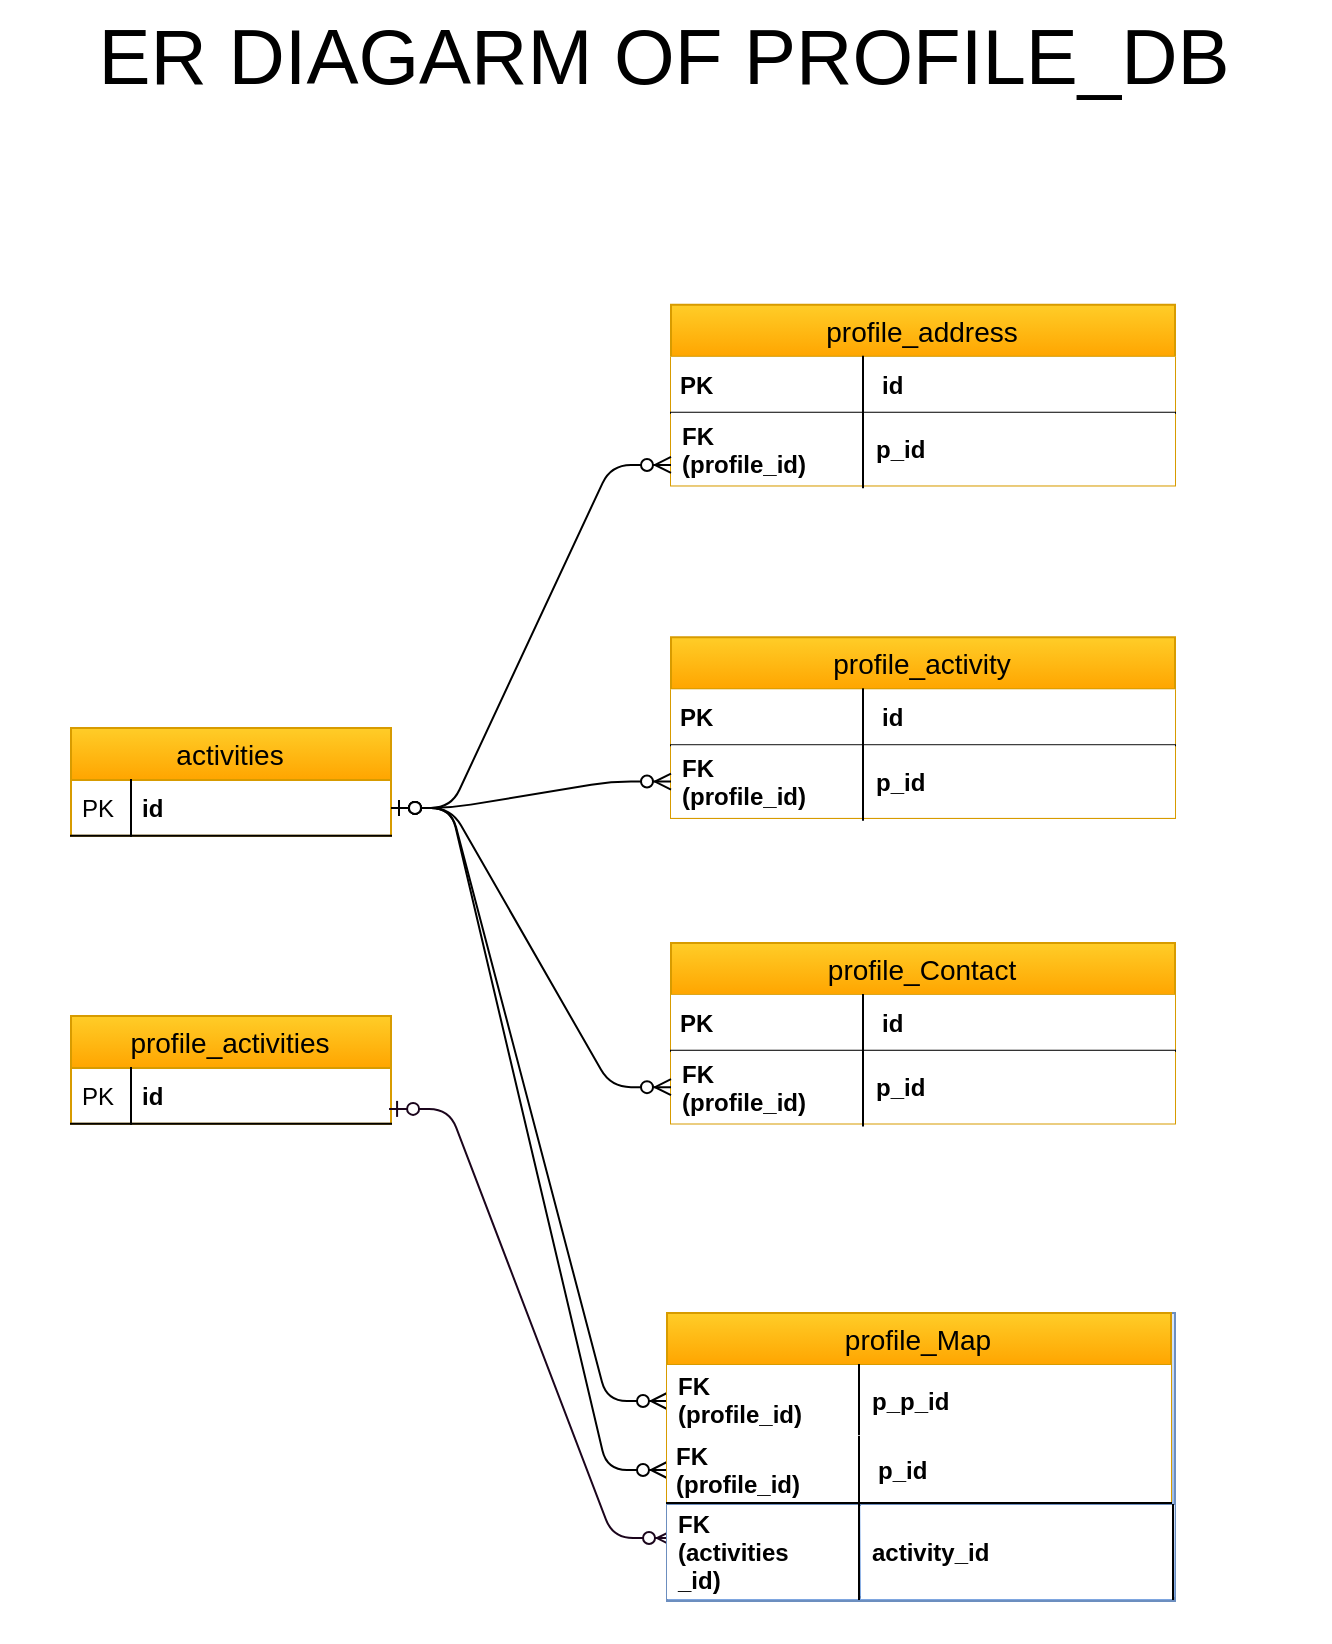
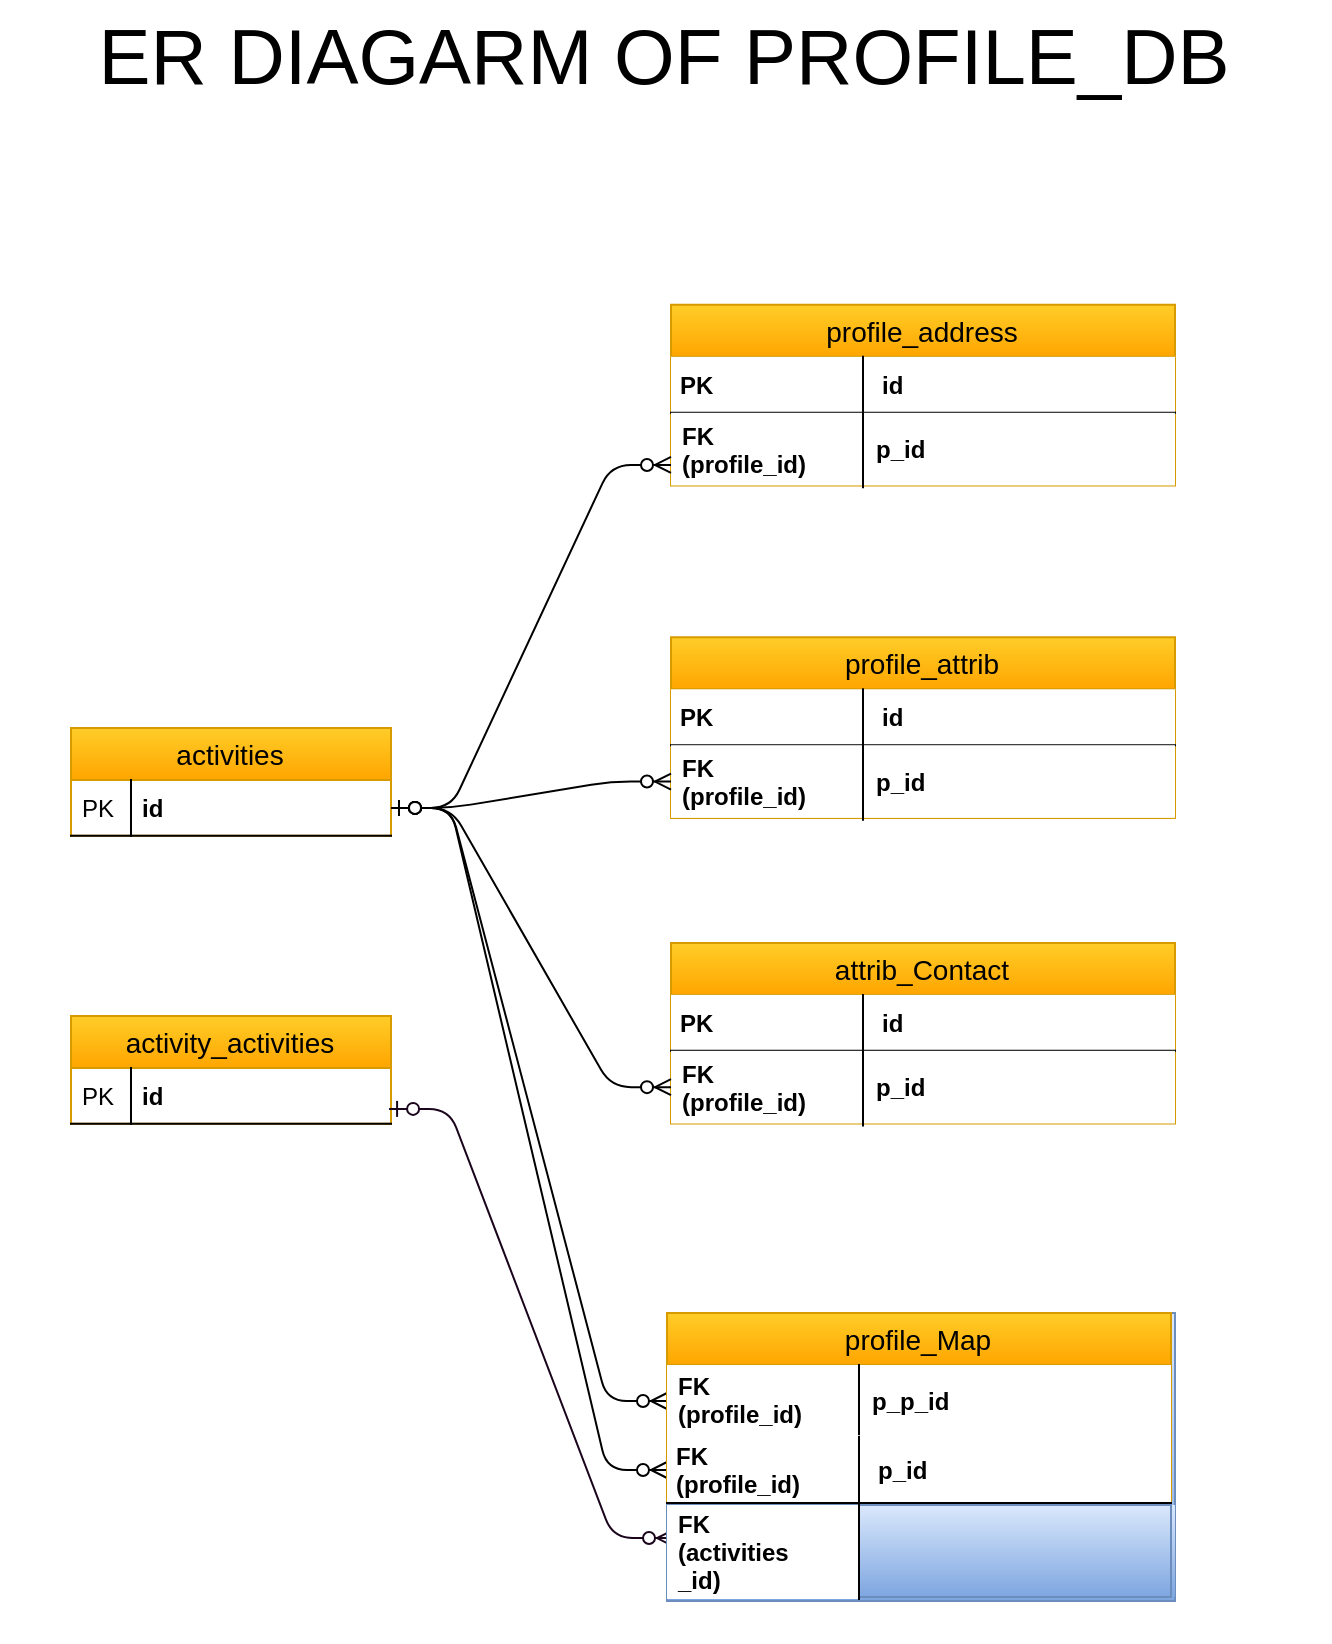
node "profile_activity": label "profile_activity" -> "profile_attrib"
node "profile_Contact": label "profile_Contact" -> "attrib_Contact"
node "profile_activities": label "profile_activities" -> "activity_activities"
node "activity_id": removed
